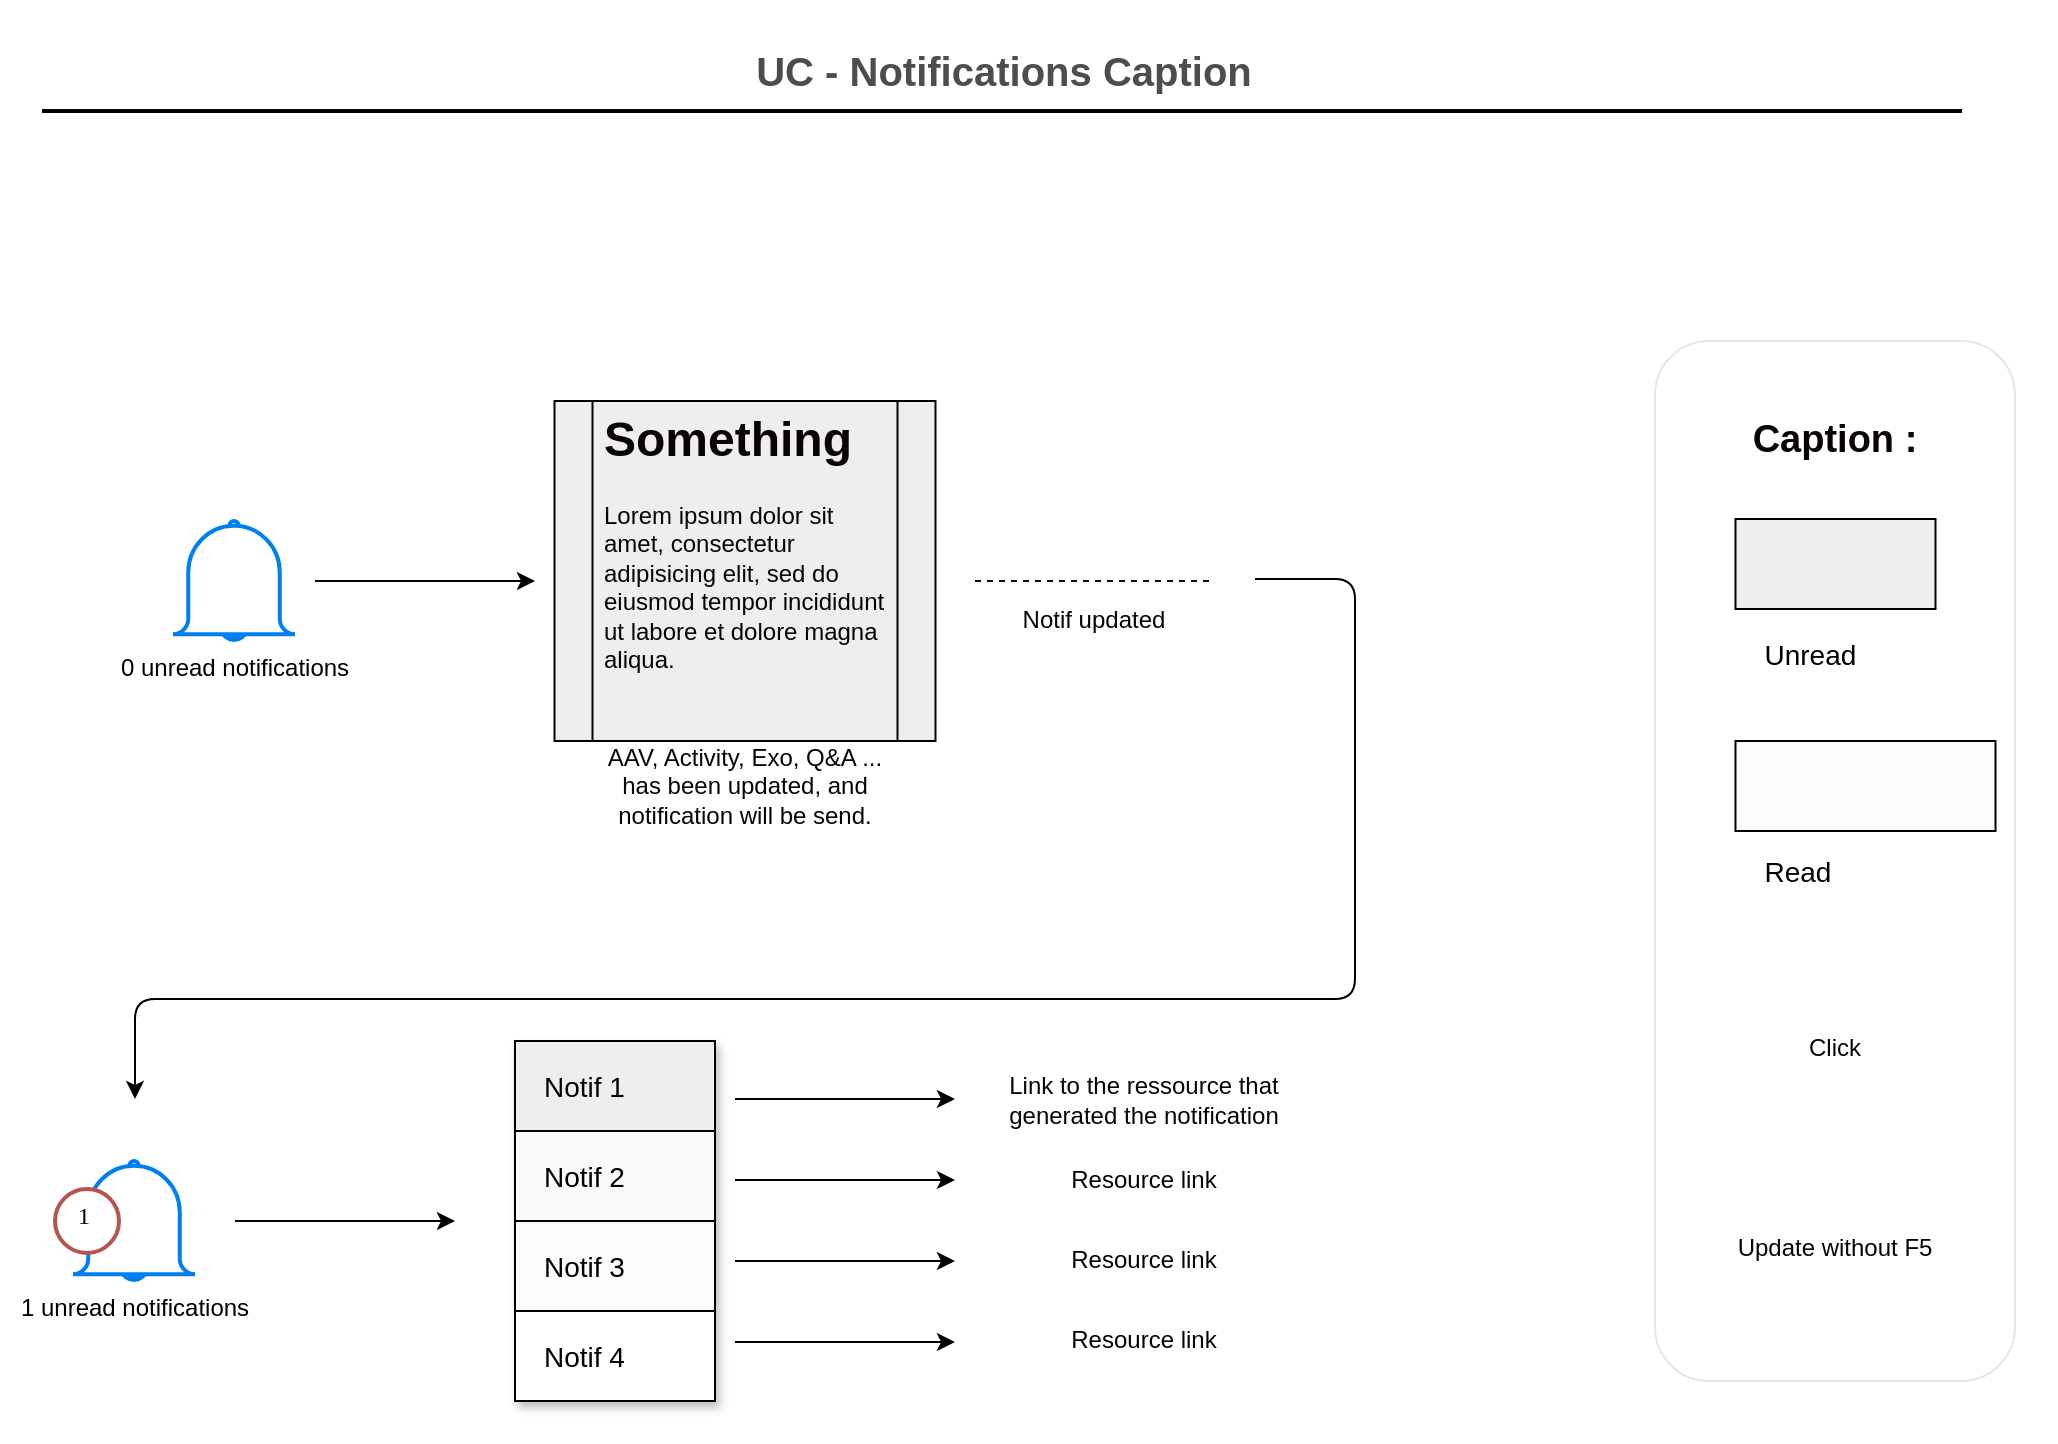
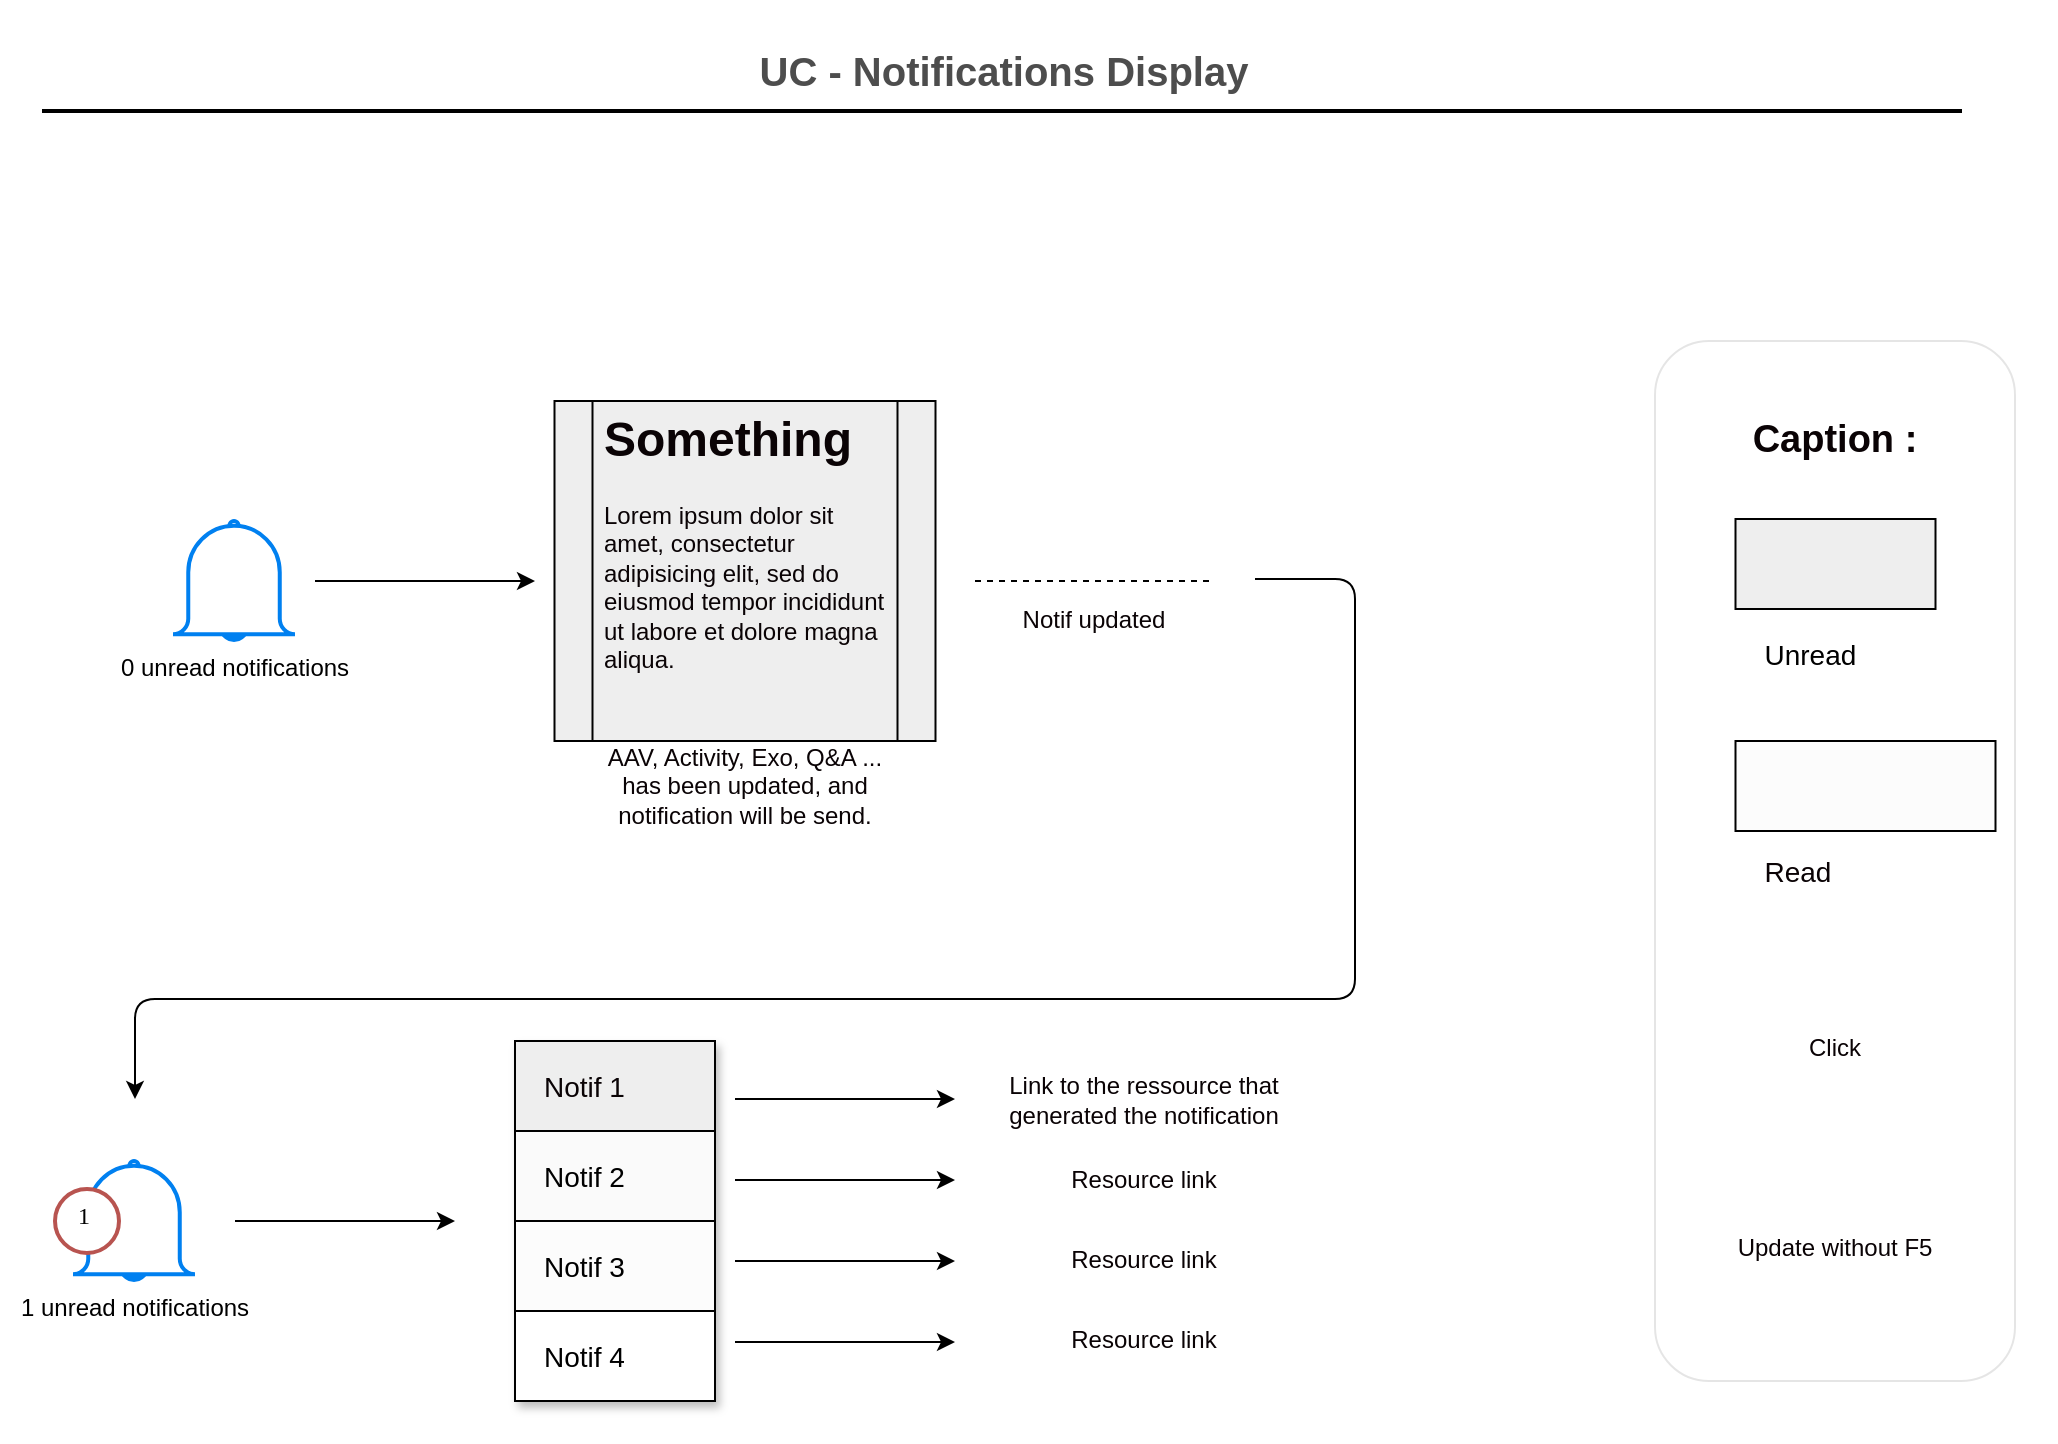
node "UC - Notifications Caption": label "UC - Notifications Caption" -> "UC - Notifications Display"
